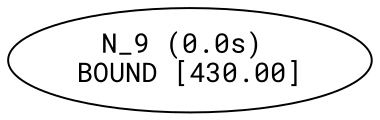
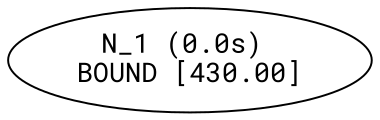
node "N_9 (0.0s) BOUND [430.00]": label "N_9 (0.0s) BOUND [430.00]" -> "N_1 (0.0s) BOUND [430.00]"
